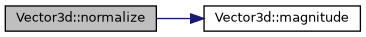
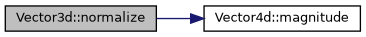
node "Vector3d::magnitude": label "Vector3d::magnitude" -> "Vector4d::magnitude"
